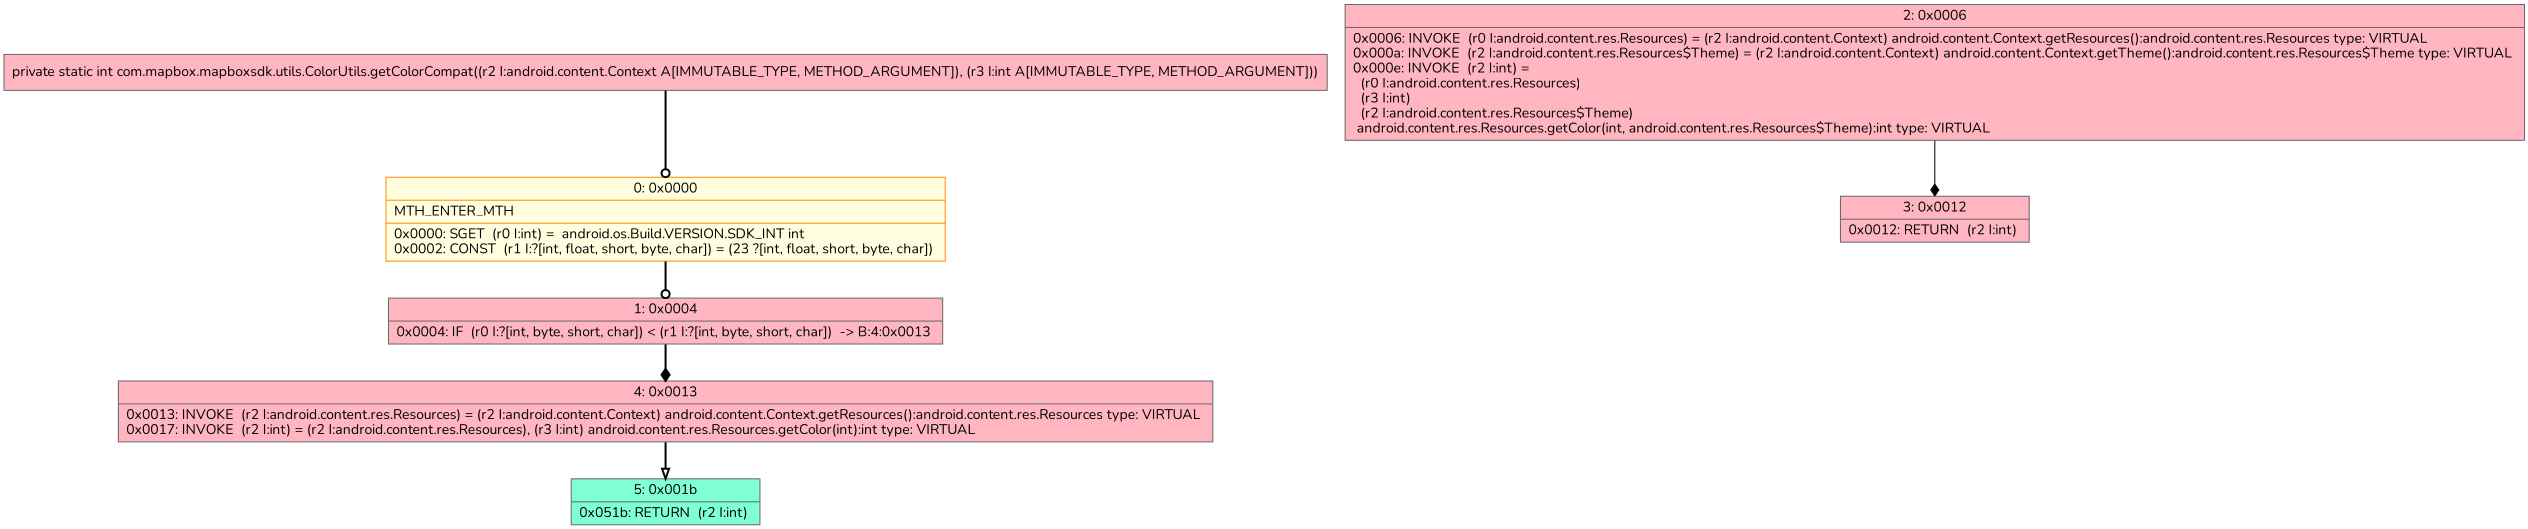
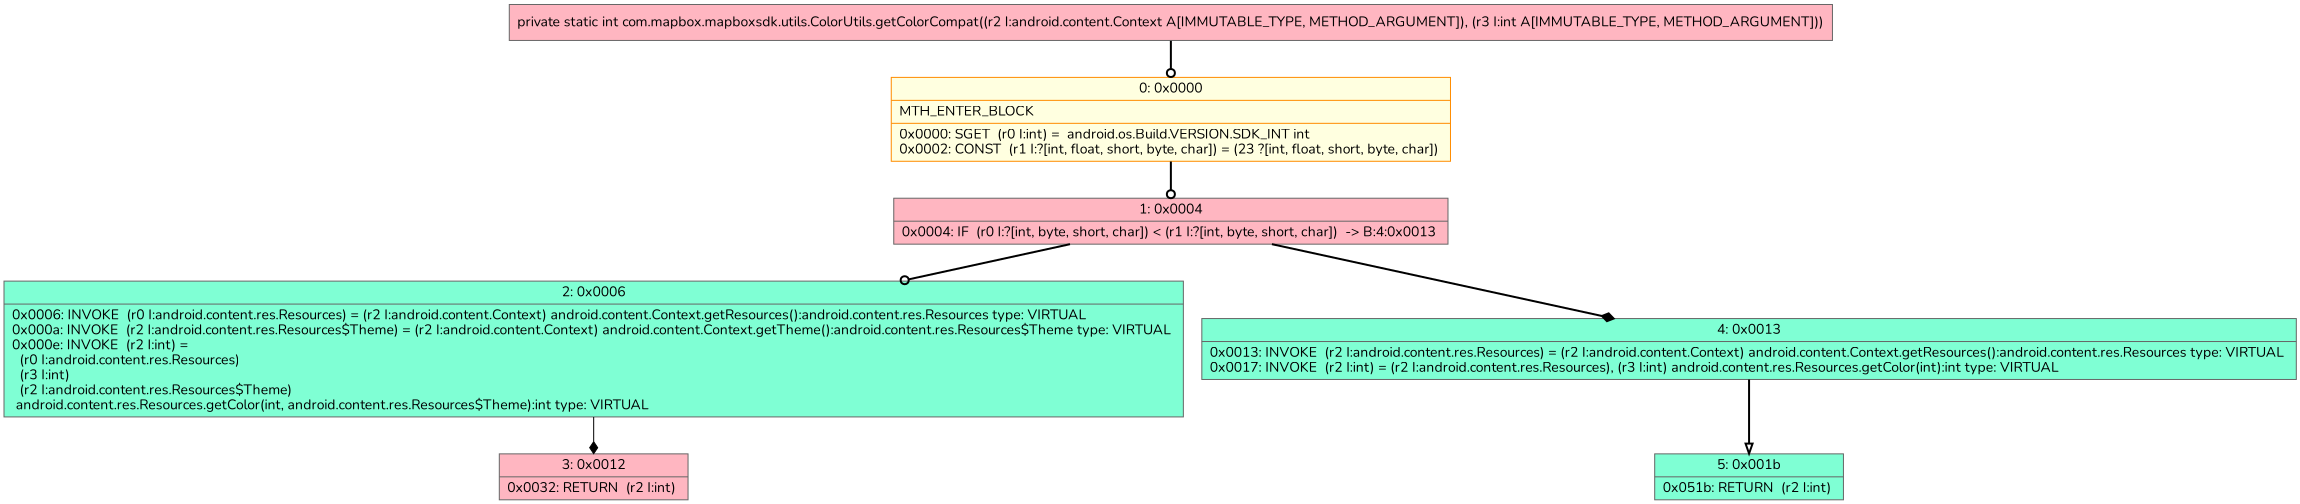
node "2: 0x0006": fillcolor lightpink -> aquamarine
node "0: 0x0000": text "MTH_ENTER_MTH" -> "MTH_ENTER_BLOCK"
node "3: 0x0012": text "0x0012: RETURN  (r2 I:int)" -> "0x0032: RETURN  (r2 I:int)"
edge "1: 0x0004" -> "2: 0x0006": added
node "4: 0x0013": fillcolor lightpink -> aquamarine
